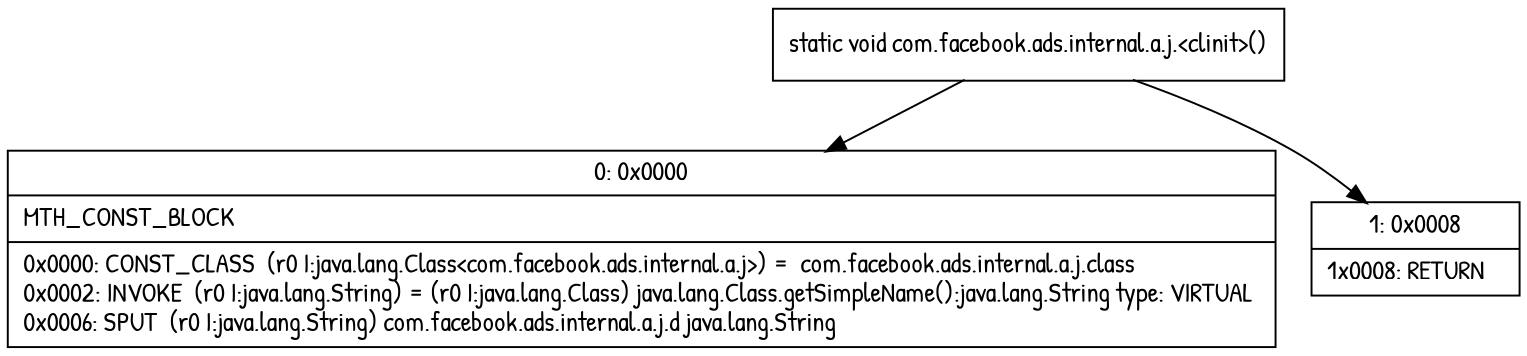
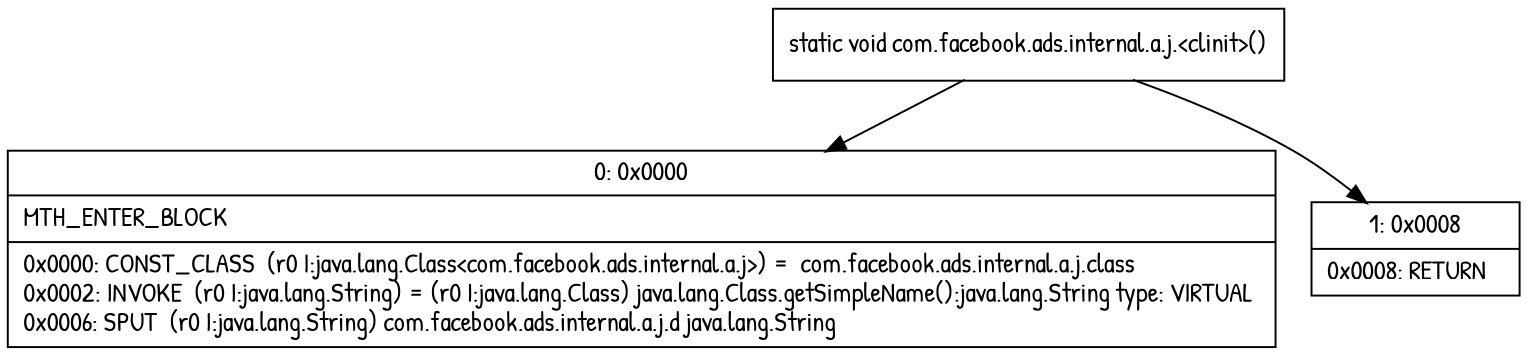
node "0: 0x0000": text "MTH_CONST_BLOCK" -> "MTH_ENTER_BLOCK"
node "1: 0x0008": text "1x0008: RETURN" -> "0x0008: RETURN"
